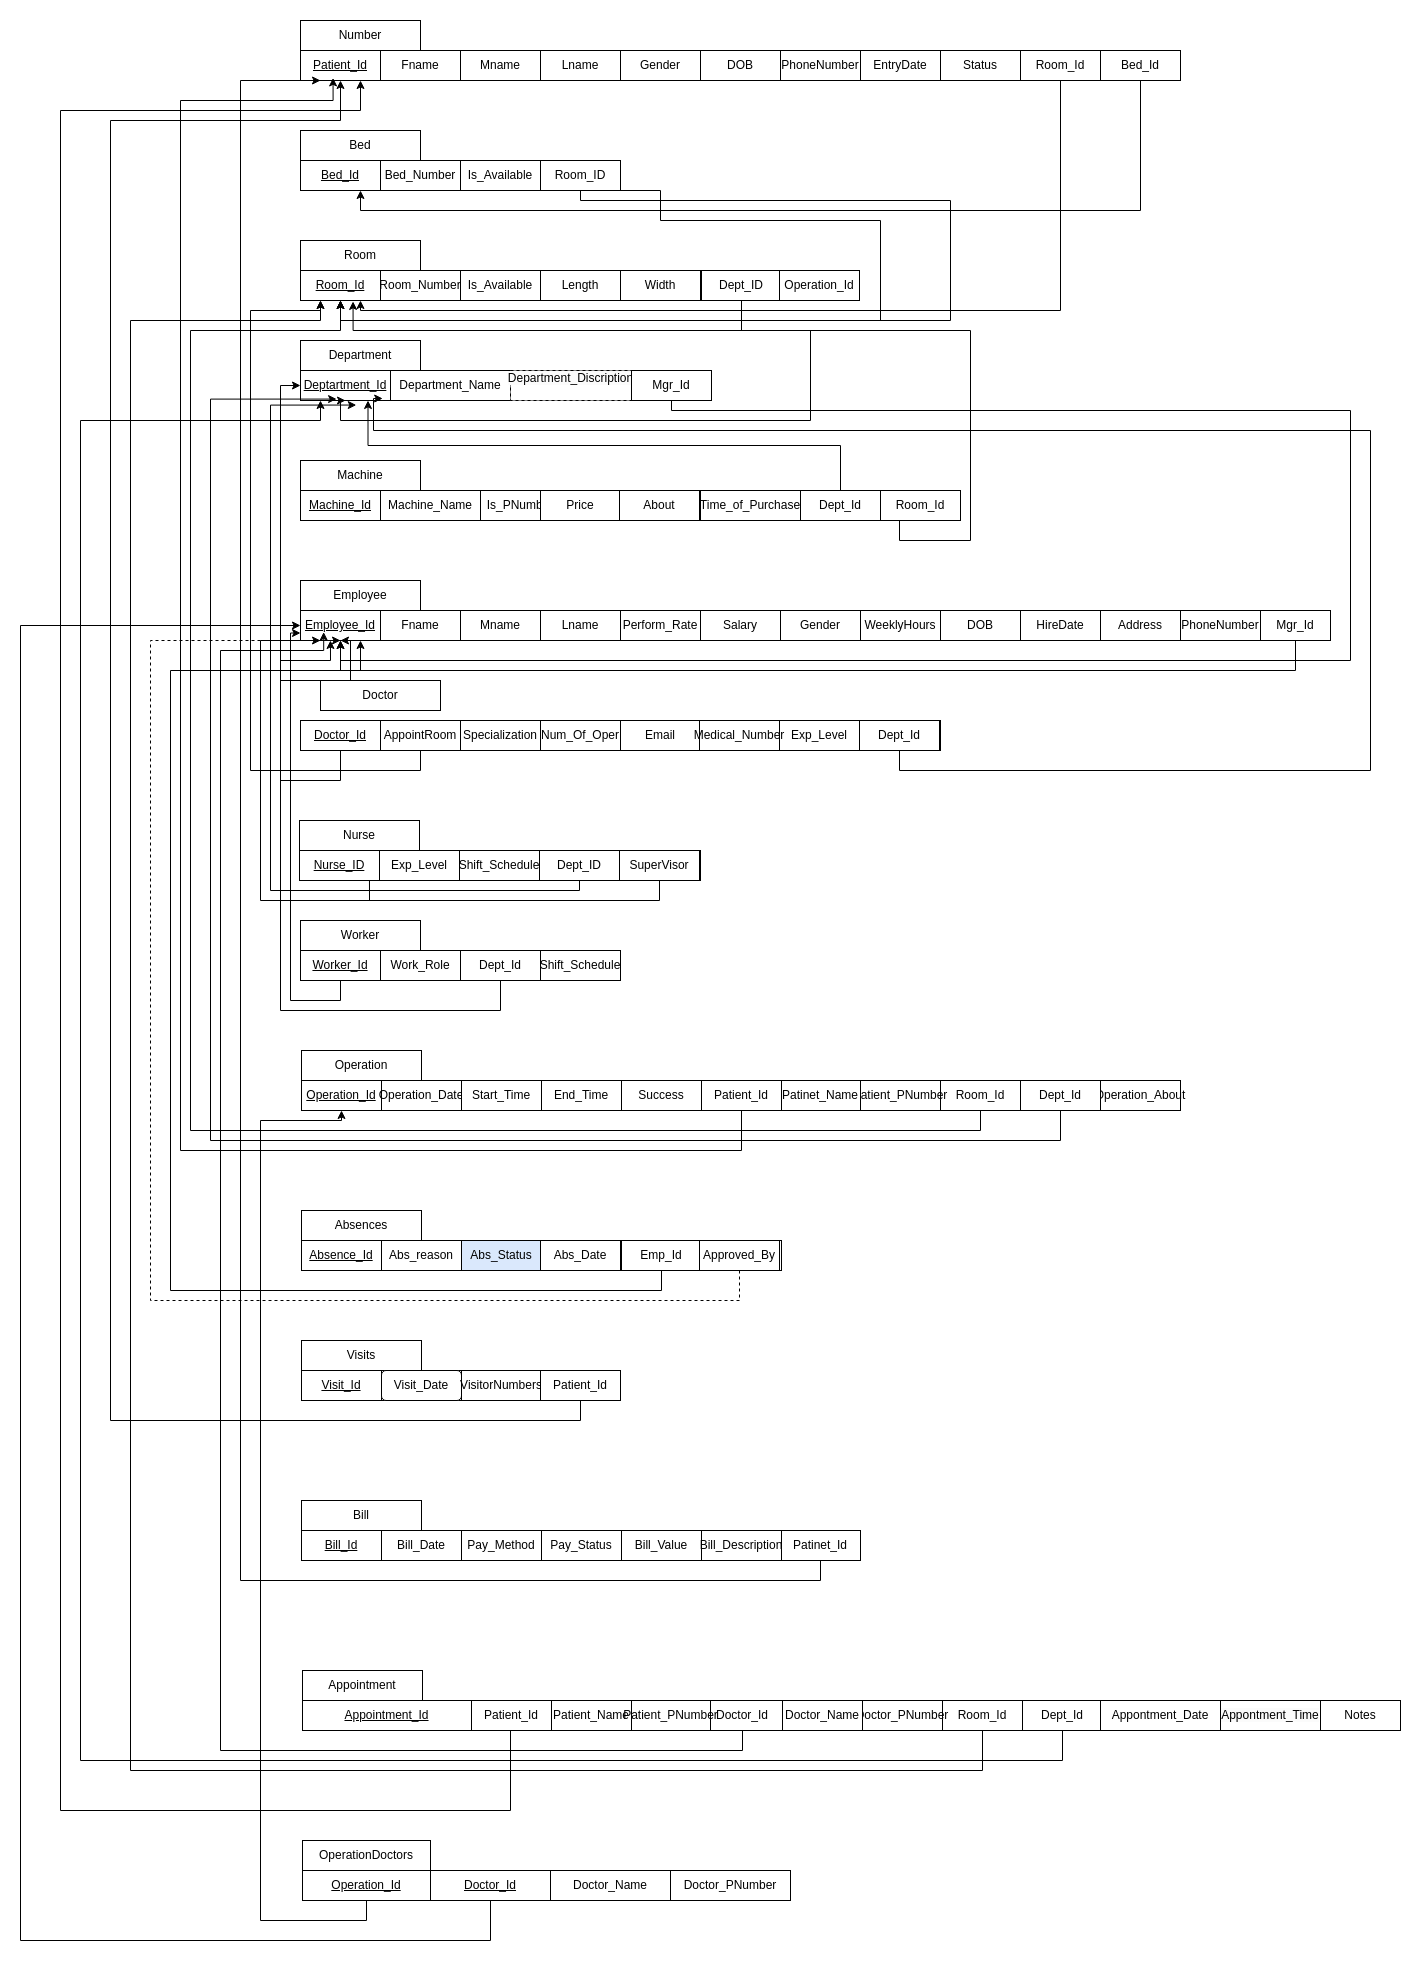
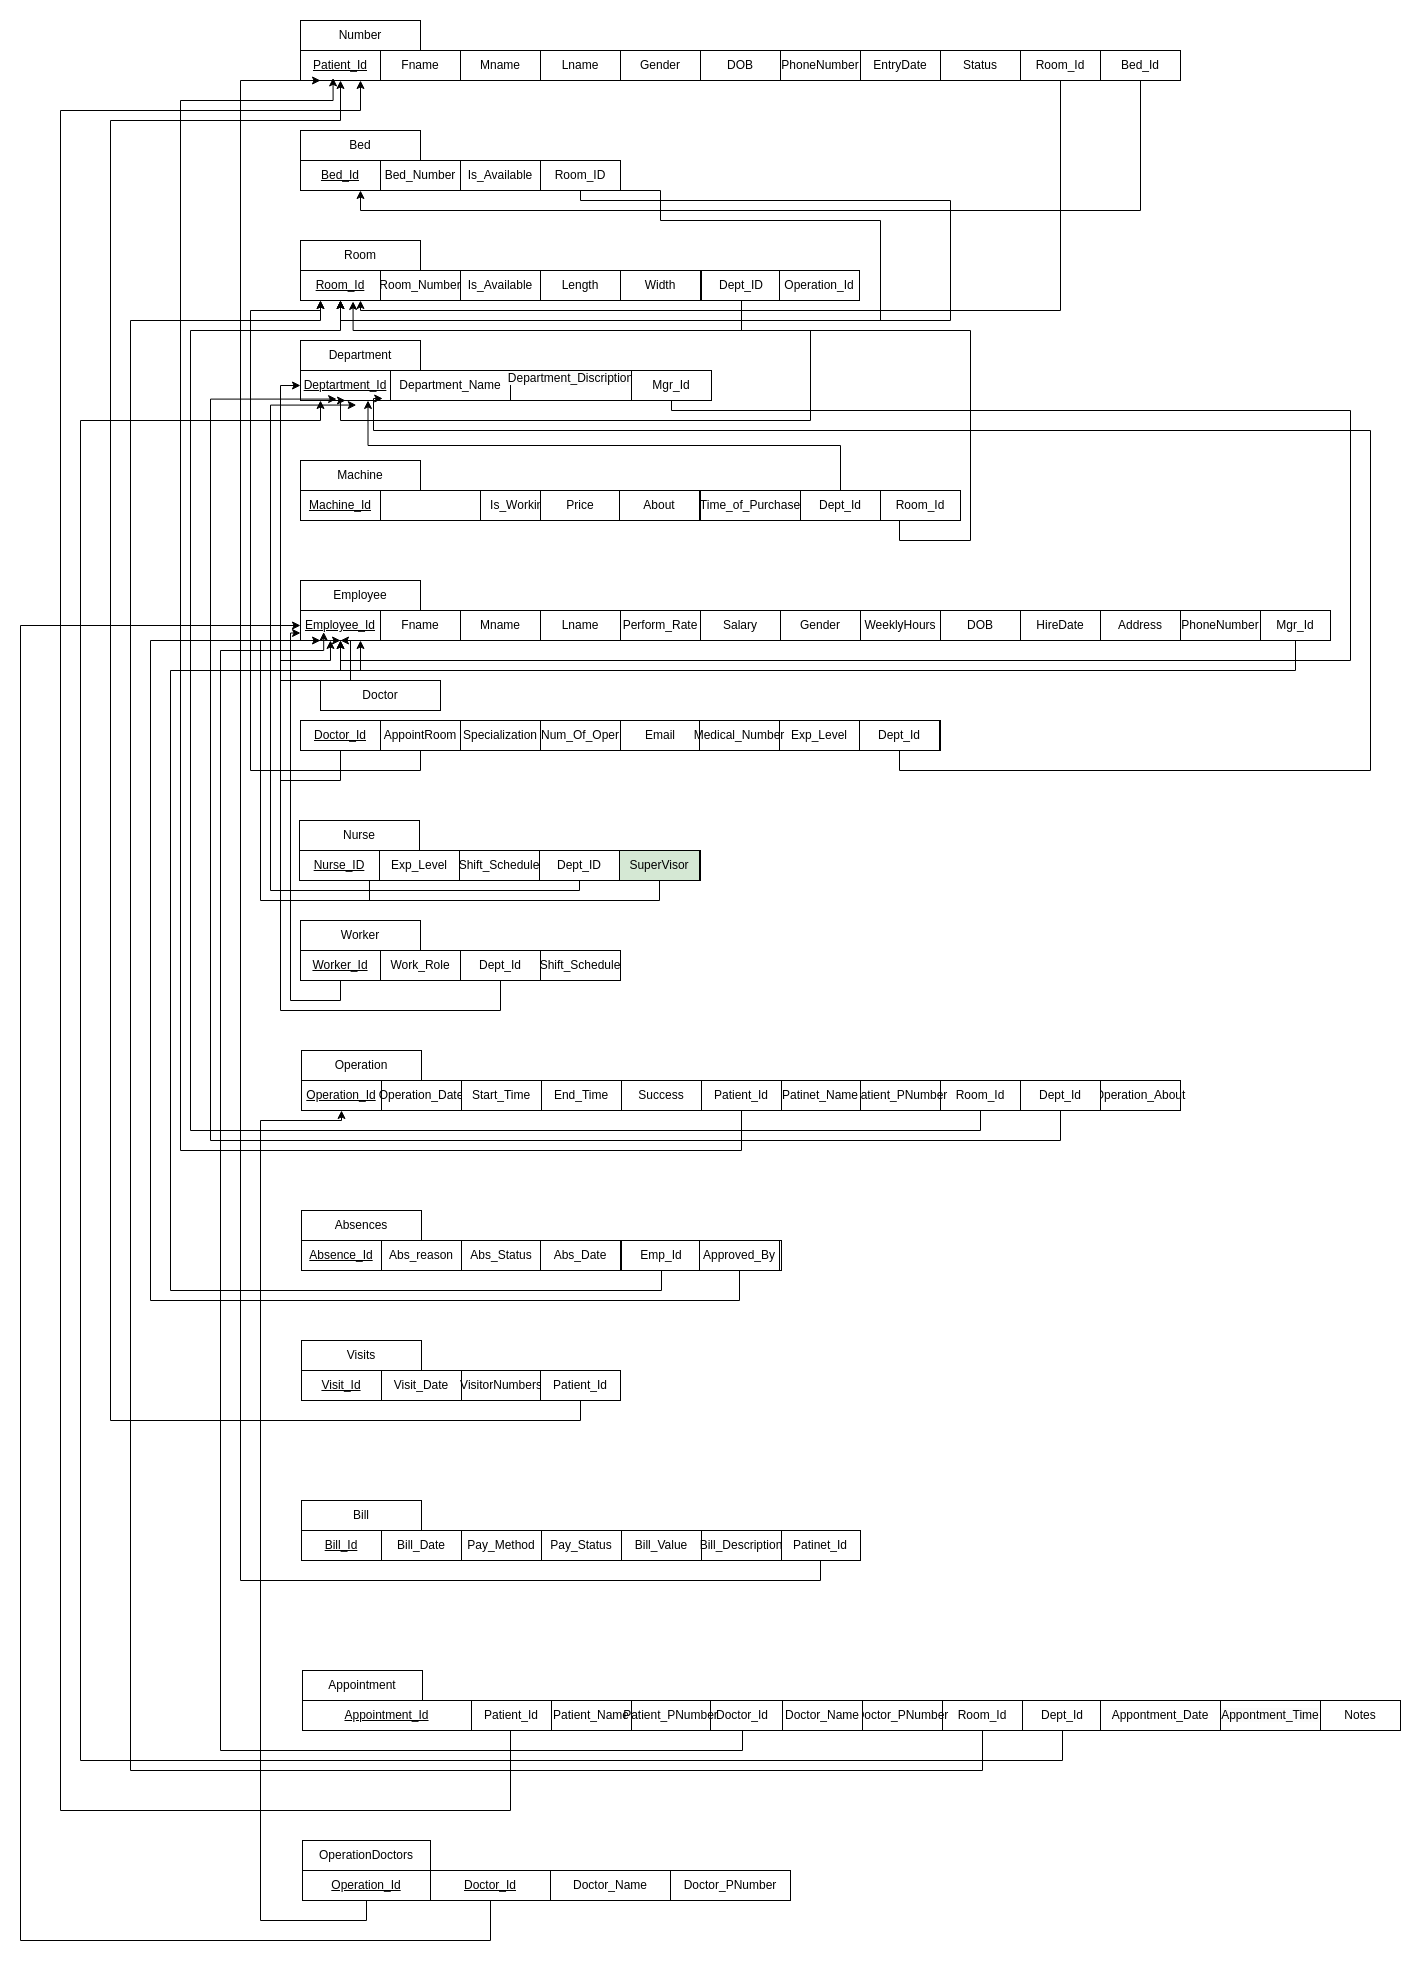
node "Department_Discription": style dashed -> solid
node "Machine_Name": removed
node "Is_PNumber": label "Is_PNumber" -> "Is_Working"
node "SuperVisor": fillcolor #ffffff -> #d5e8d4
edge "Approved_By" -> "Employee_Id": style dashed -> solid
node "Abs_Status": fillcolor #dae8fc -> #ffffff
node "Visit_Date": shape rounded rectangle -> rectangle
